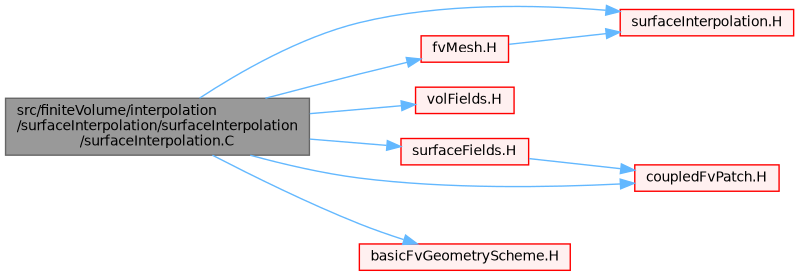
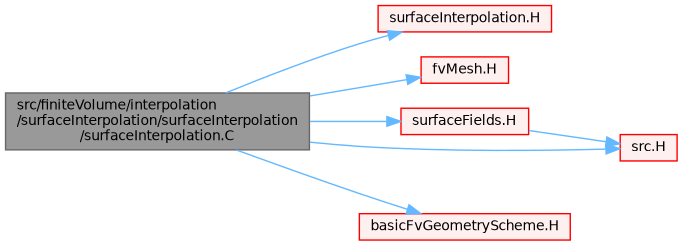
edge "fvMesh.H" -> "surfaceInterpolation.H": removed
node "volFields.H": removed
node "coupledFvPatch.H": label "coupledFvPatch.H" -> "src.H"
